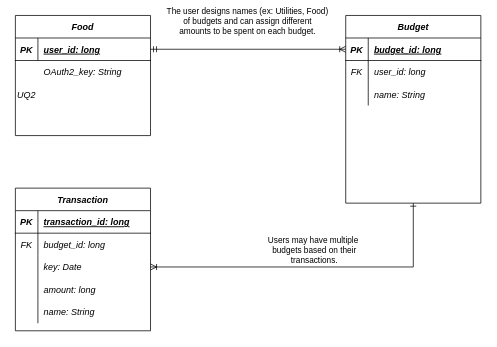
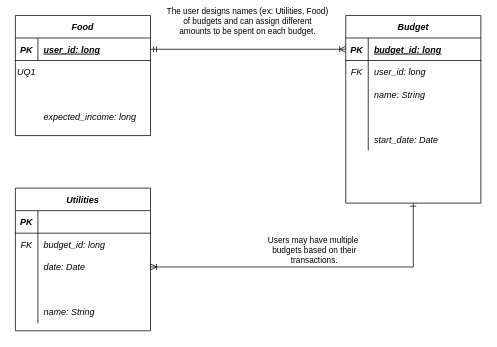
node "UQ1": added
node "OAuth2_key: String": removed
node "UQ2": removed
node "expected_income: long": added
node "start_date: Date": added
node "Transaction": label "Transaction" -> "Utilities"
node "transaction_id: long": removed
node "key: Date": label "key: Date" -> "date: Date"
node "amount: long": removed
